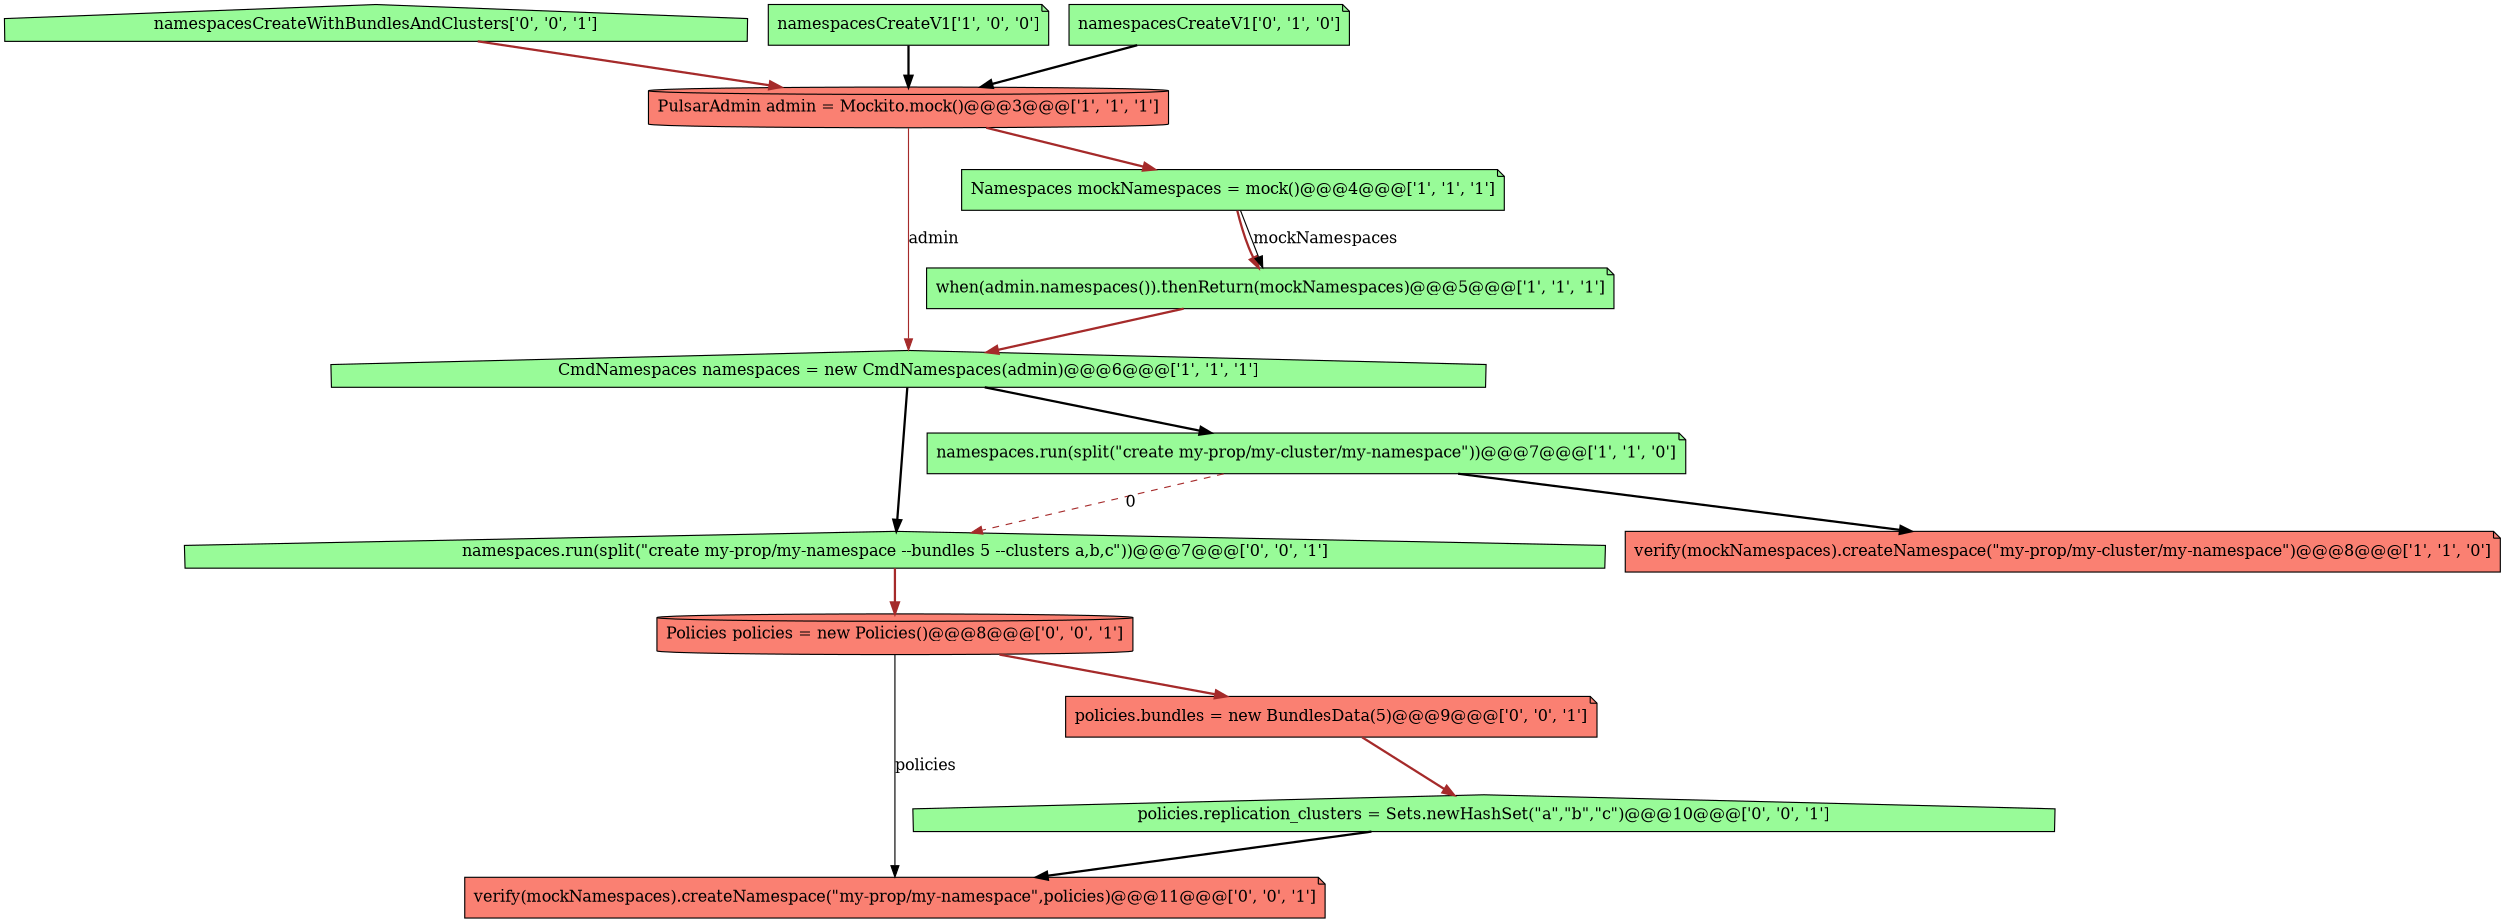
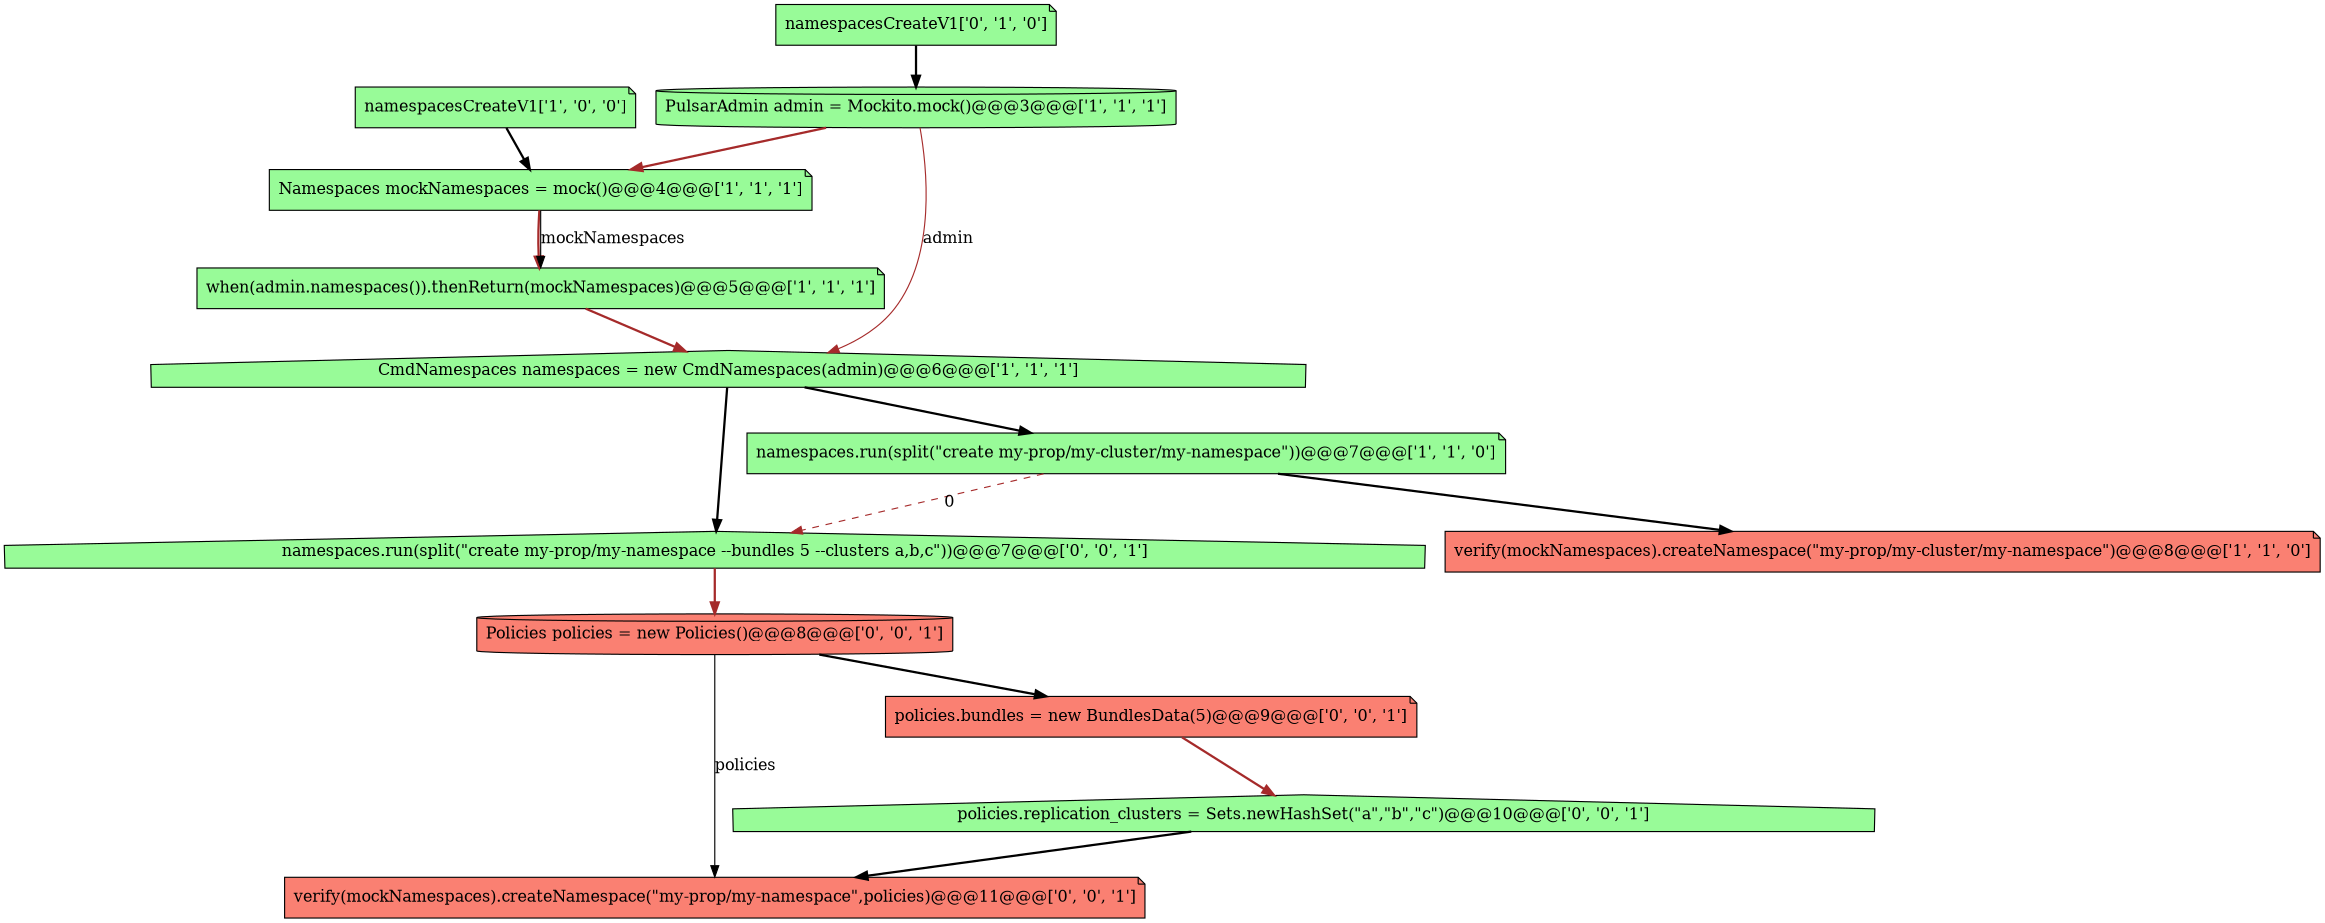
node "namespacesCreateWithBundlesAndClusters['0', '0', '1']": removed
edge "namespacesCreateV1['1', '0', '0']" -> "PulsarAdmin admin = Mockito.mock()@@@3@@@['1', '1', '1']": now "namespacesCreateV1['1', '0', '0']" -> "Namespaces mockNamespaces = mock()@@@4@@@['1', '1', '1']"
node "PulsarAdmin admin = Mockito.mock()@@@3@@@['1', '1', '1']": fillcolor salmon -> palegreen
edge "Policies policies = new Policies()@@@8@@@['0', '0', '1']" -> "policies.bundles = new BundlesData(5)@@@9@@@['0', '0', '1']": color brown -> black
